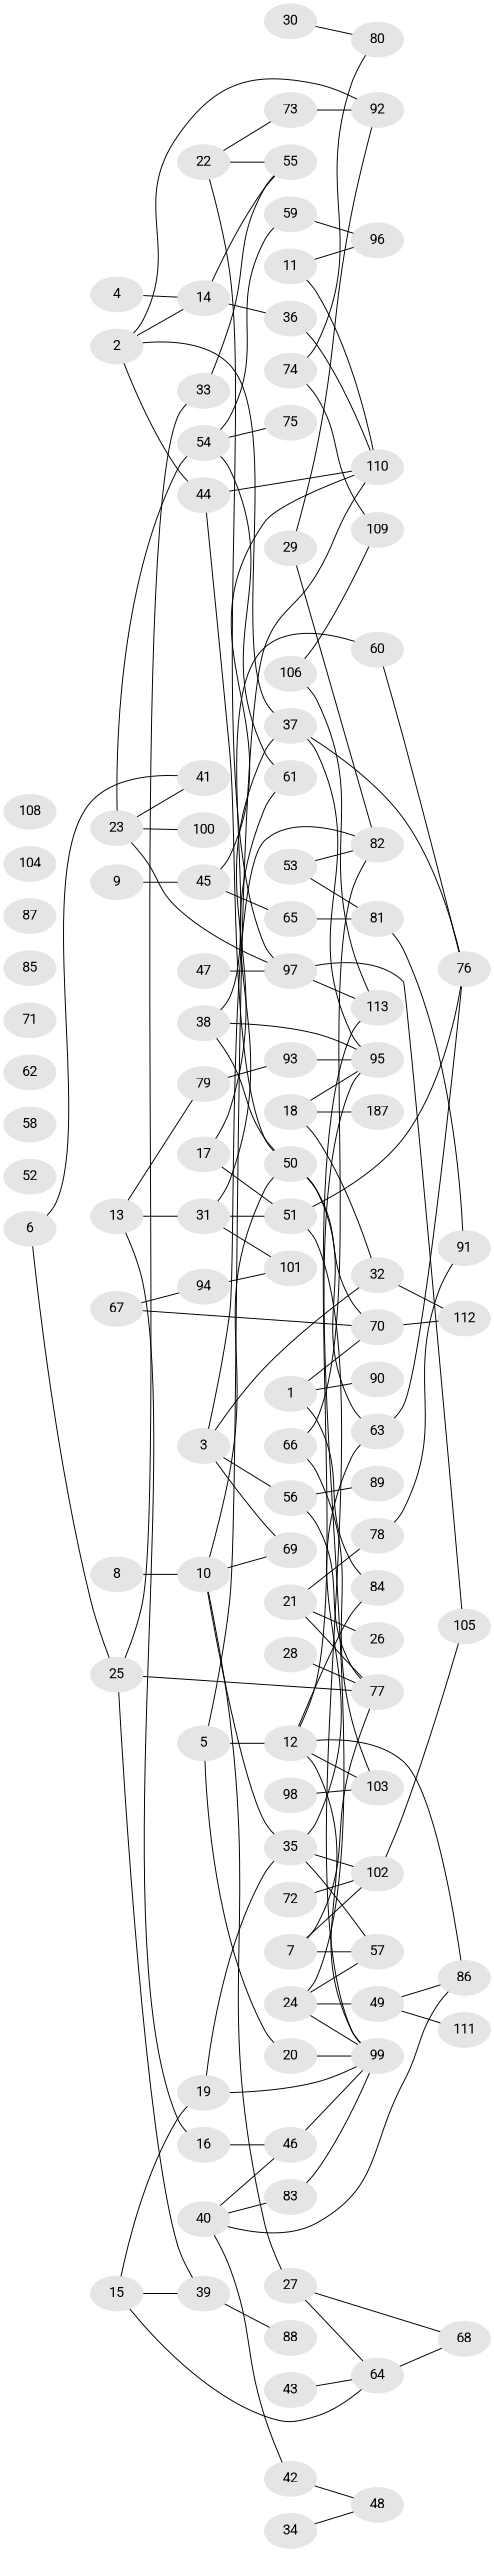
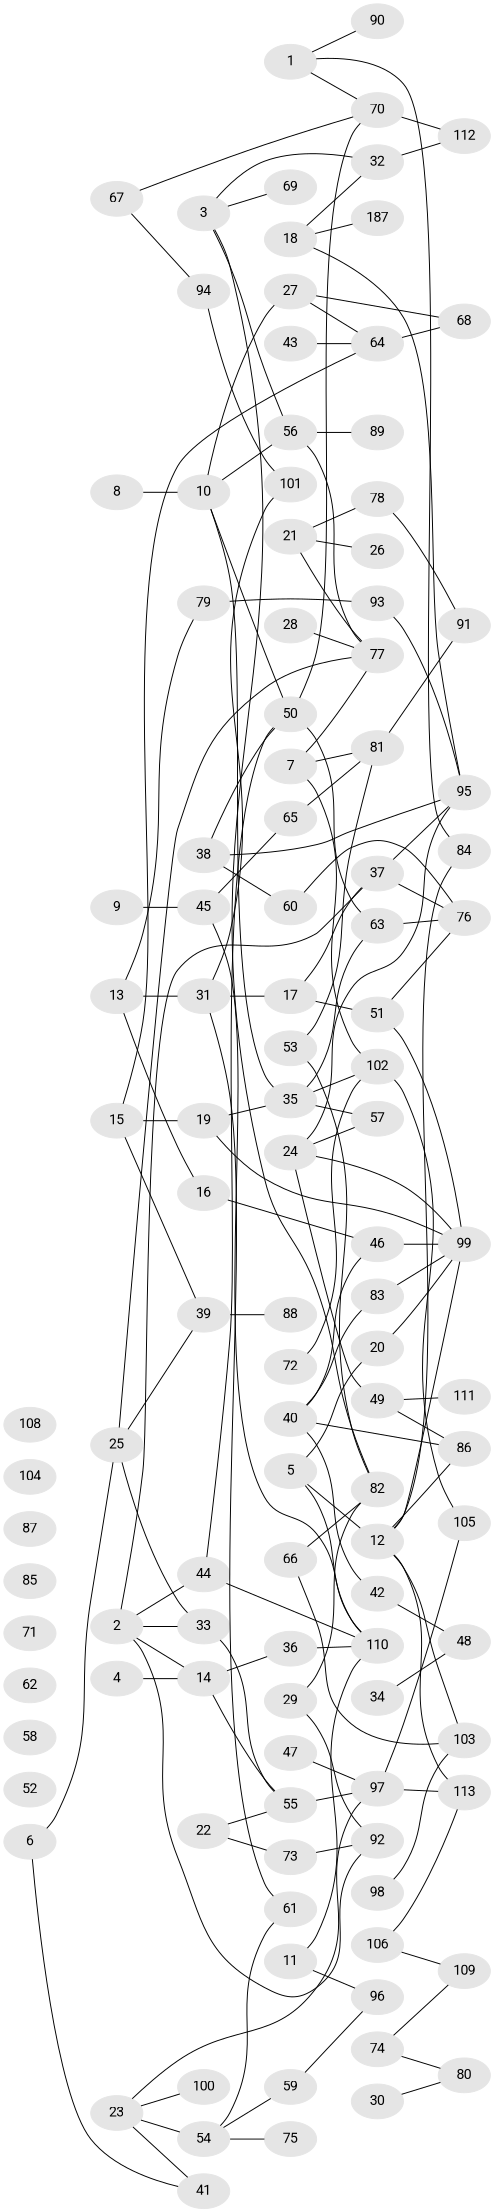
edge "22" -- "97": now "55" -- "97"
edge "31" -- "51": now "31" -- "17"
edge "69" -- "10": now "56" -- "10"
edge "2" -- "33": added
edge "7" -- "57": now "7" -- "81"
